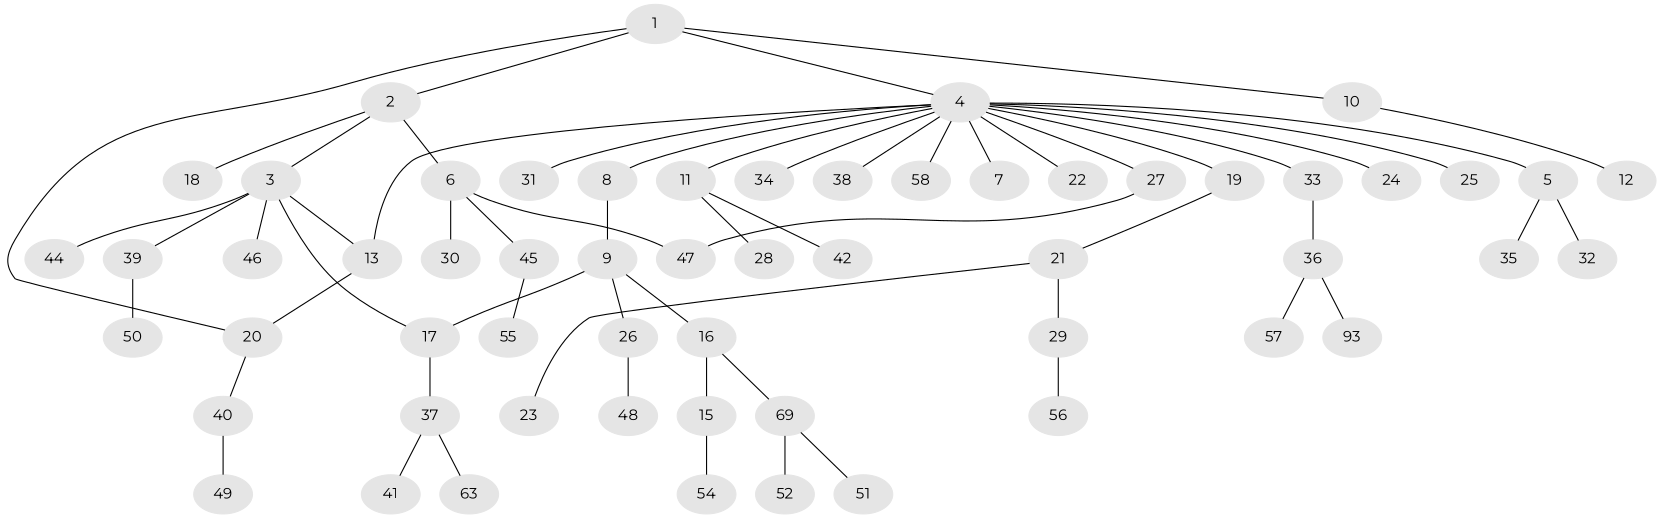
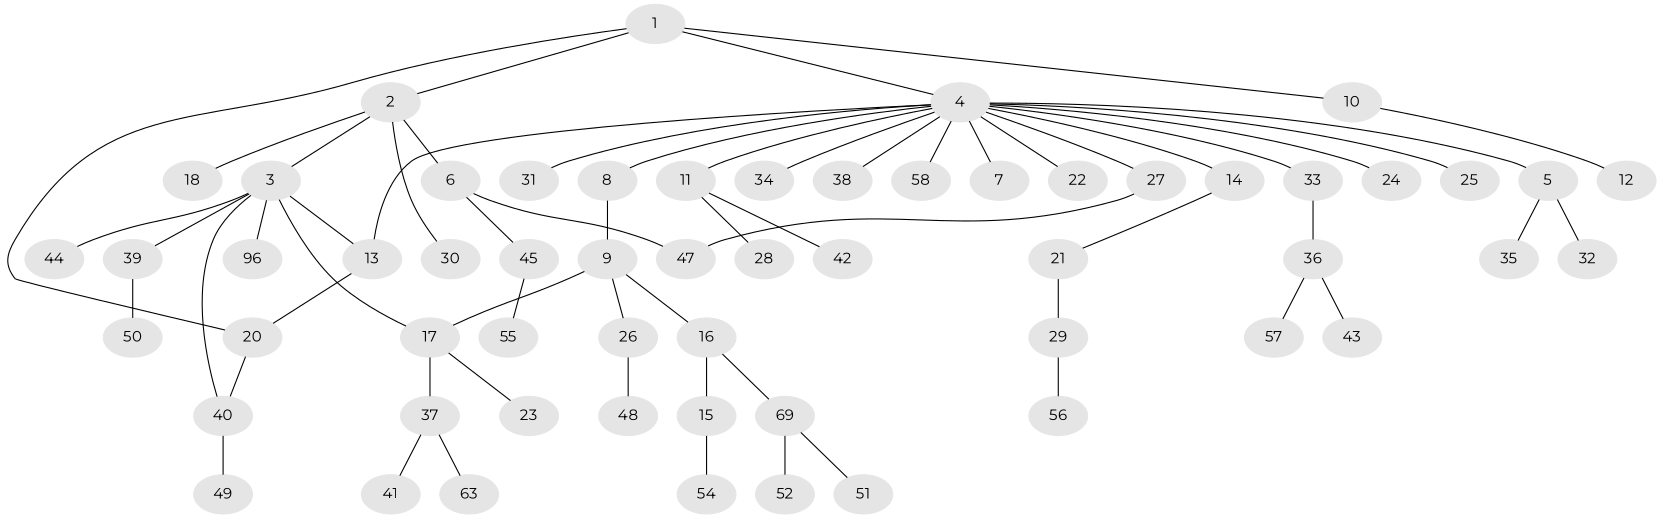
node "19": label "19" -> "14"
edge "6" -- "30": now "2" -- "30"
node "46": label "46" -> "96"
edge "3" -- "40": added
edge "21" -- "23": now "17" -- "23"
node "93": label "93" -> "43"
